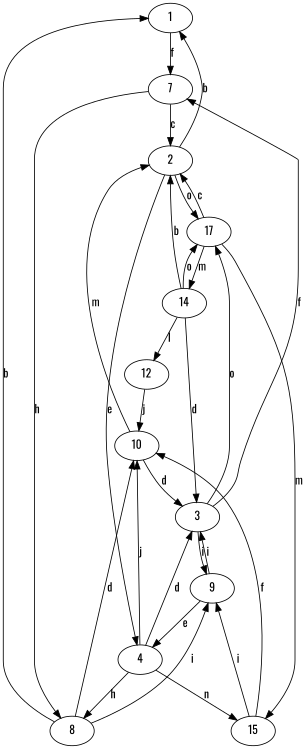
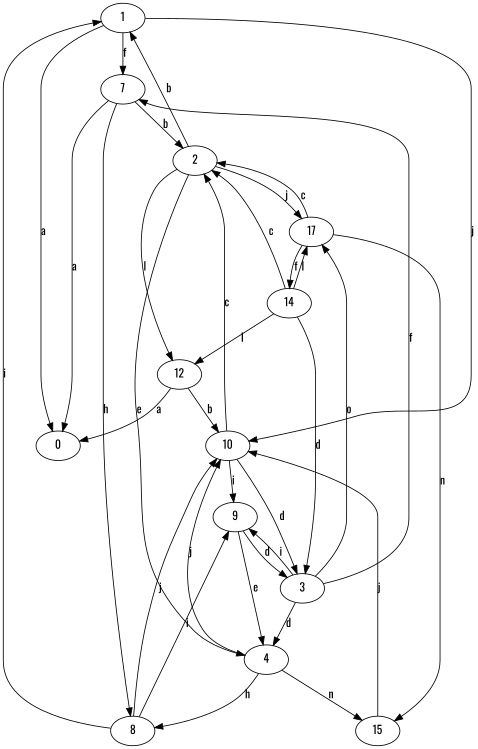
edge "7" -> "2": label "c" -> "b"
edge "1" -> "10": added, label "j"
edge "2" -> "17": label "o" -> "j"
edge "14" -> "2": label "b" -> "c"
edge "2" -> "12": added, label "l"
edge "14" -> "17": label "o" -> "l"
edge "17" -> "14": label "m" -> "f"
edge "10" -> "2": label "m" -> "c"
edge "8" -> "1": label "b" -> "i"
edge "12" -> "10": label "j" -> "b"
node "0": added
edge "17" -> "15": label "m" -> "n"
edge "9" -> "3": label "i" -> "d"
edge "8" -> "10": label "d" -> "j"
edge "15" -> "10": label "f" -> "j"
edge "4" -> "3": reversed
edge "15" -> "9": now "10" -> "9"
